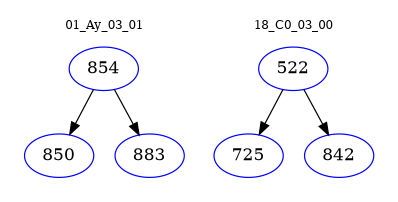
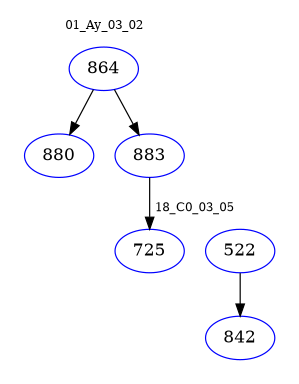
cluster "01_Ay_03_01": label "01_Ay_03_01" -> "01_Ay_03_02"
cluster "18_C0_03_00": label "18_C0_03_00" -> "18_C0_03_05"
node "854": label "854" -> "864"
edge "522" -> "725": now "883" -> "725"
node "850": label "850" -> "880"
